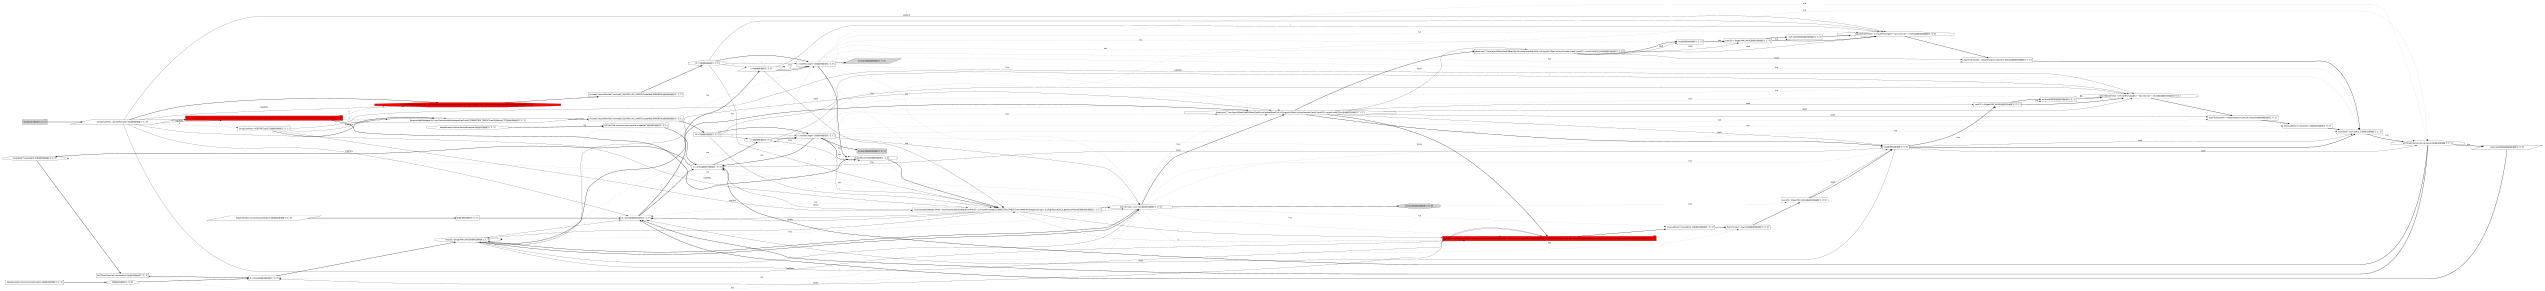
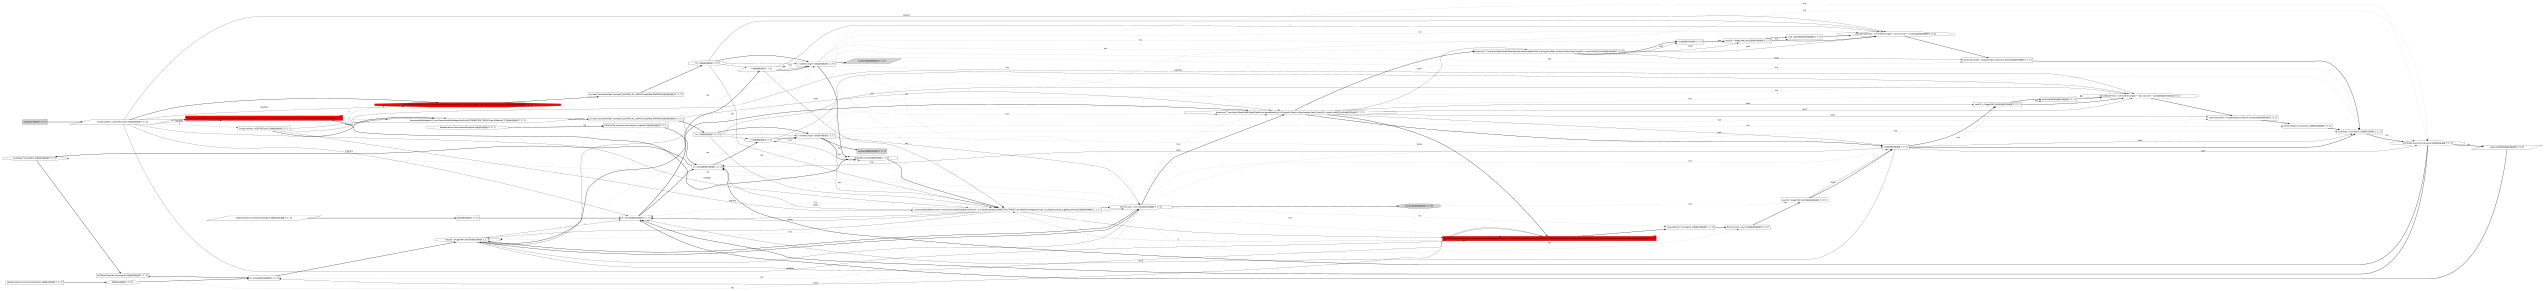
edge "i < hostPorts.length * 2@@@7@@@['0', '0', '1']" -> "zk = zknew@@@37@@@['1', '0', '1']": style bold -> dotted
